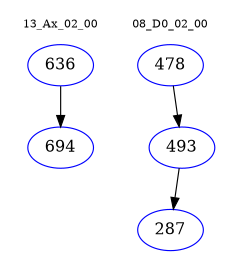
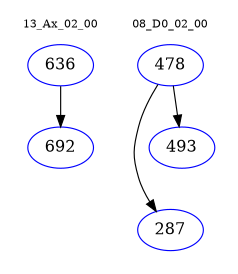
node "694": label "694" -> "692"
edge "493" -> "287": now "478" -> "287"
